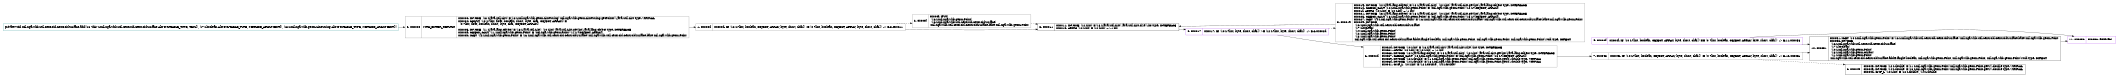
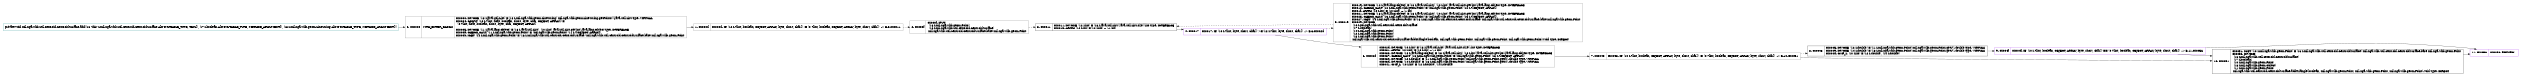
edge "5: 0x0019" -> "3: 0x0011": style solid -> dashed
node "0: 0x0000": text "MTH_ENTER_RETURN" -> "MTH_ENTER_BLOCK"
edge "1: 0x000d" -> "3: 0x0011": removed
edge "8: 0x0045" -> "9: 0x004f": added
